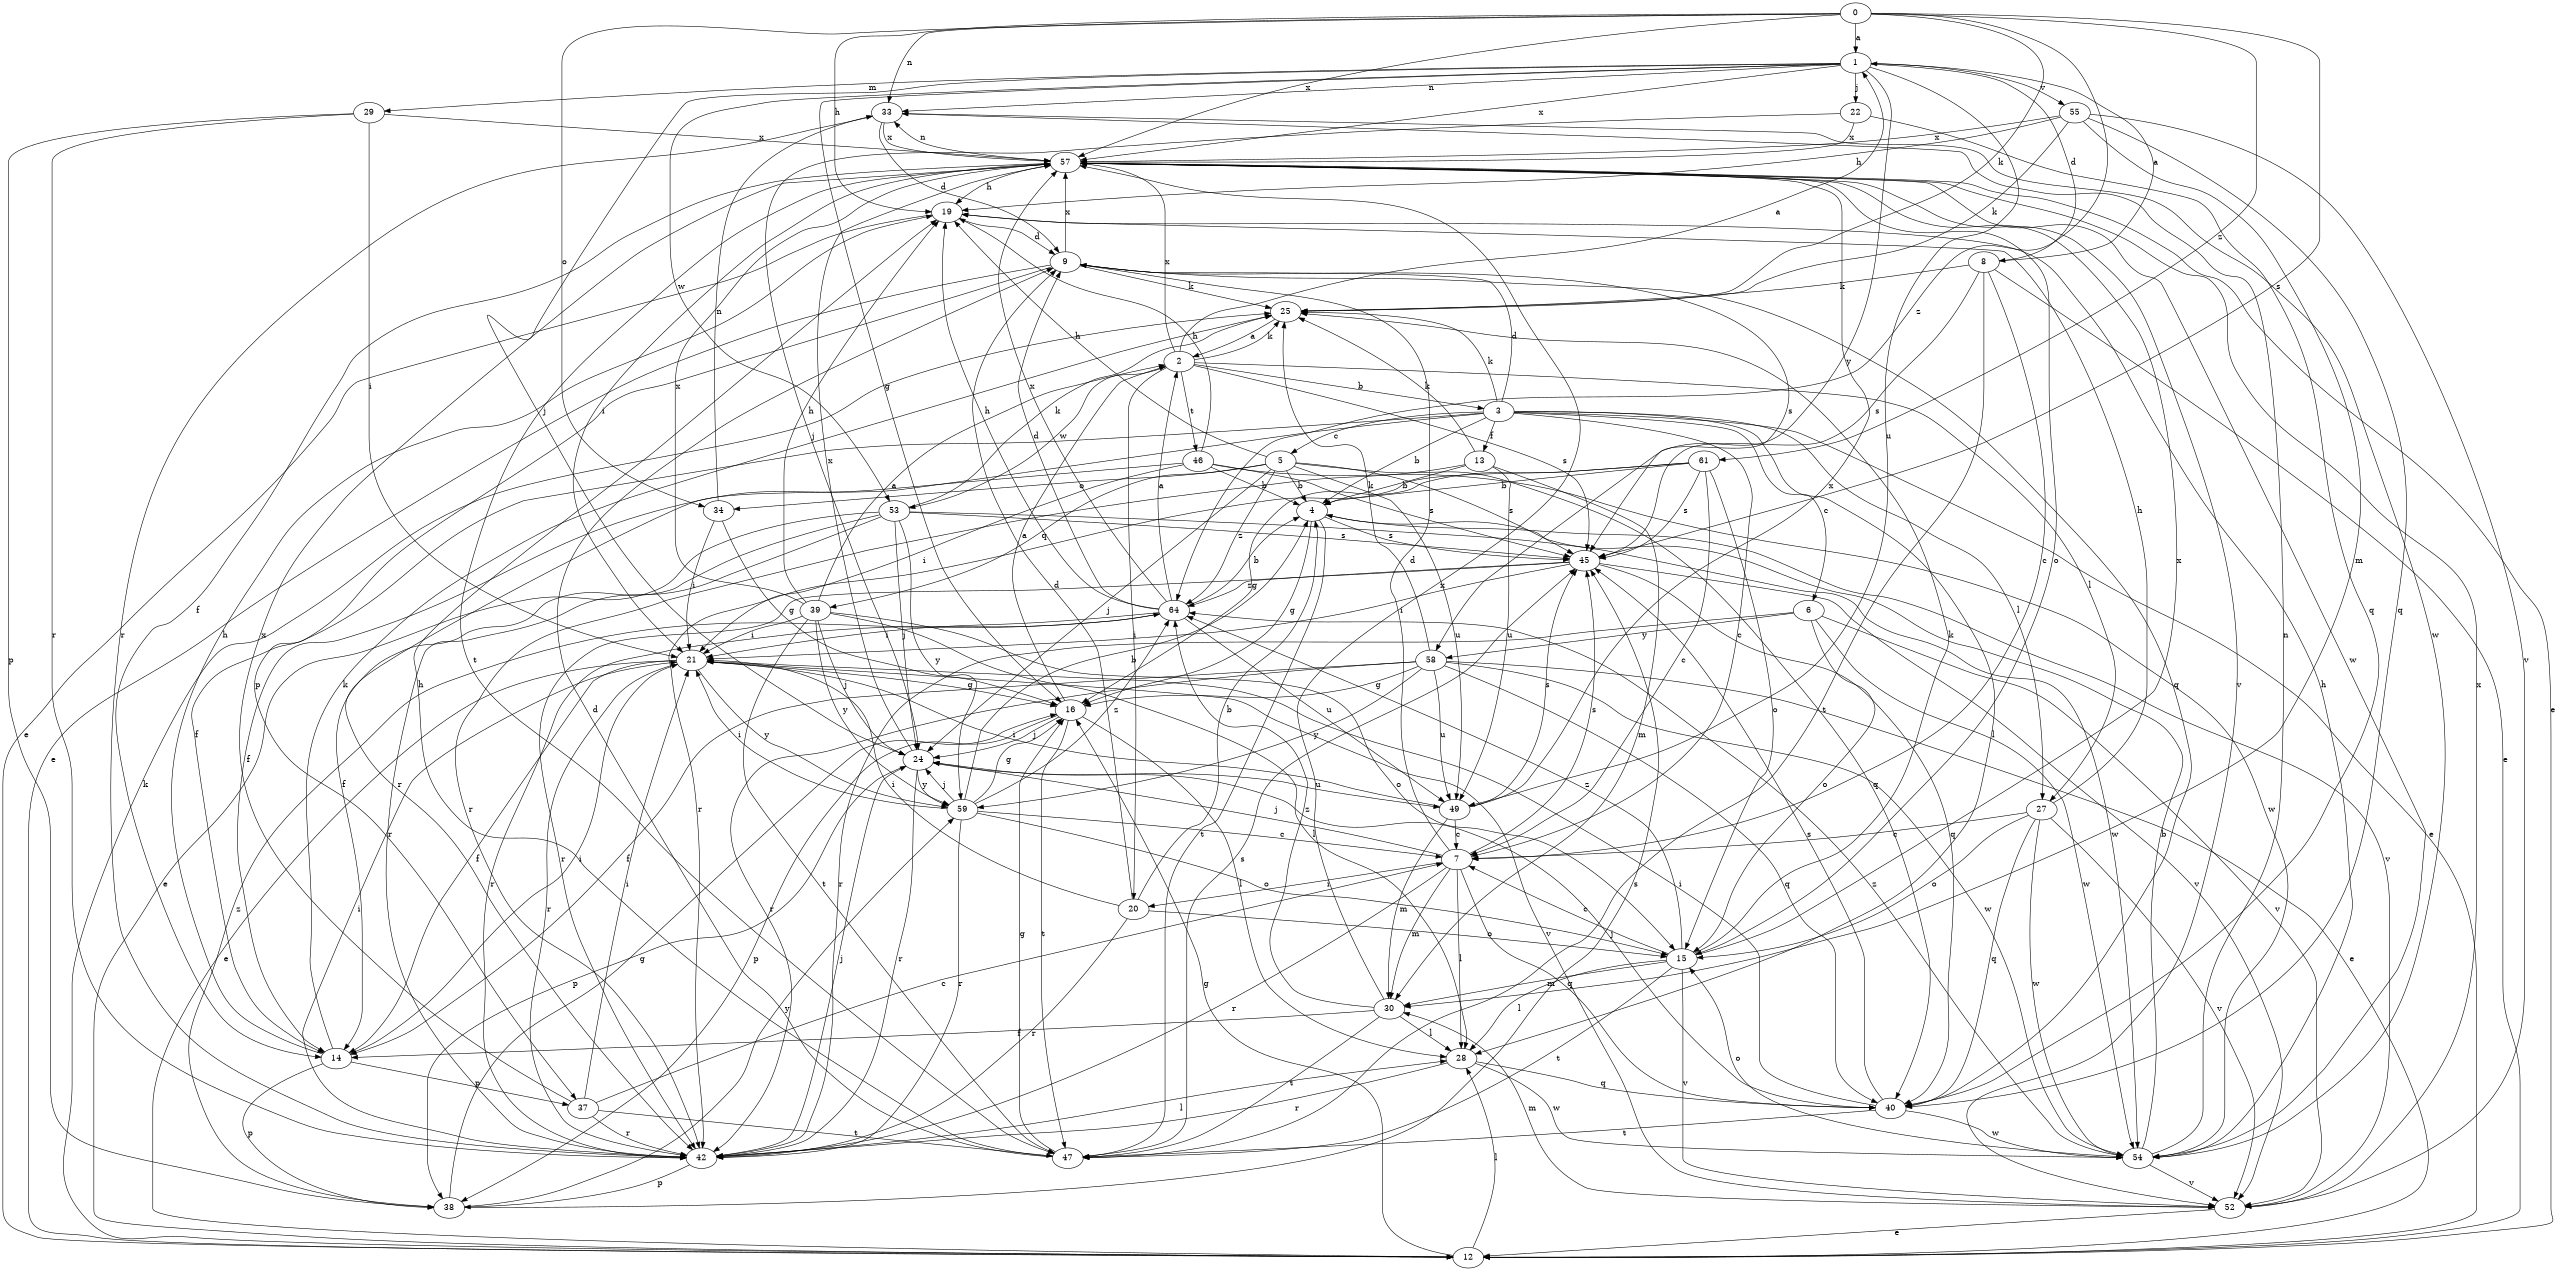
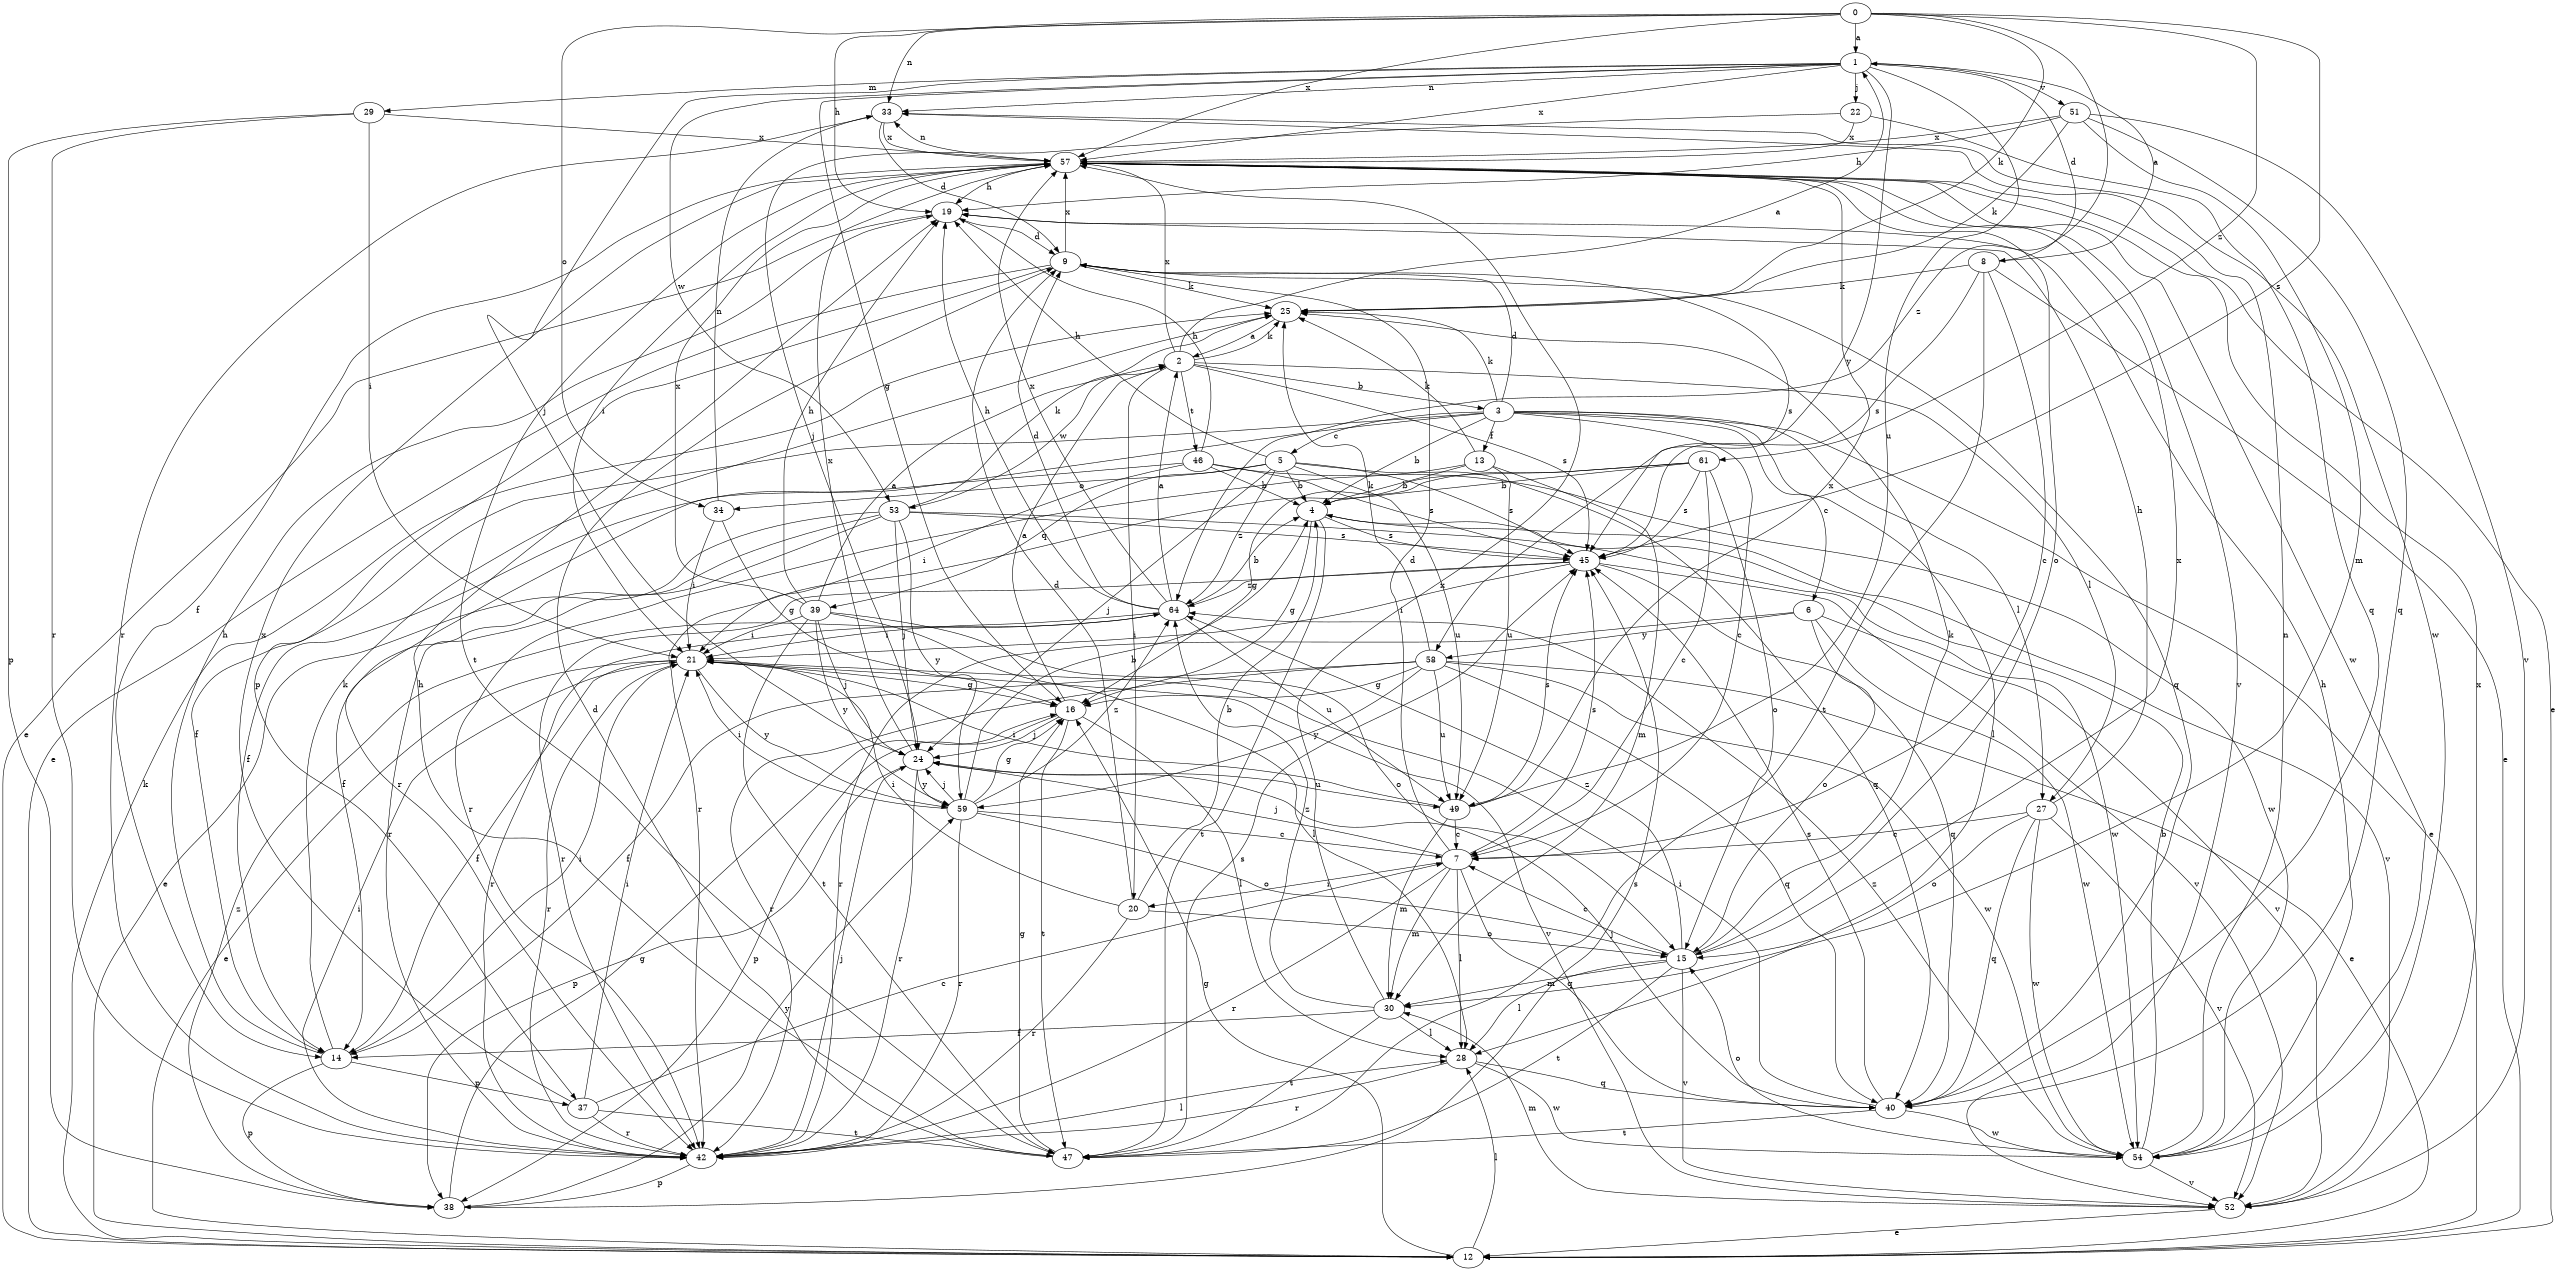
node "55": label "55" -> "51"
